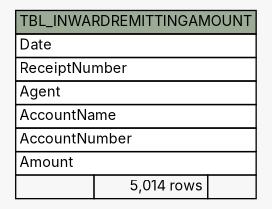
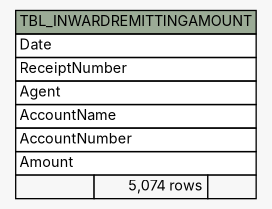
node "TBL_INWARDREMITTINGAMOUNT": text "5,014 rows" -> "5,074 rows"
